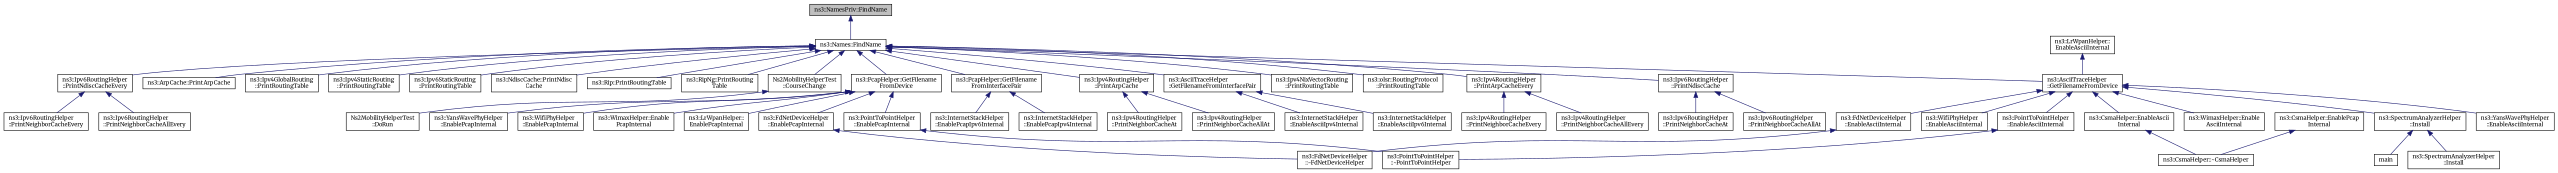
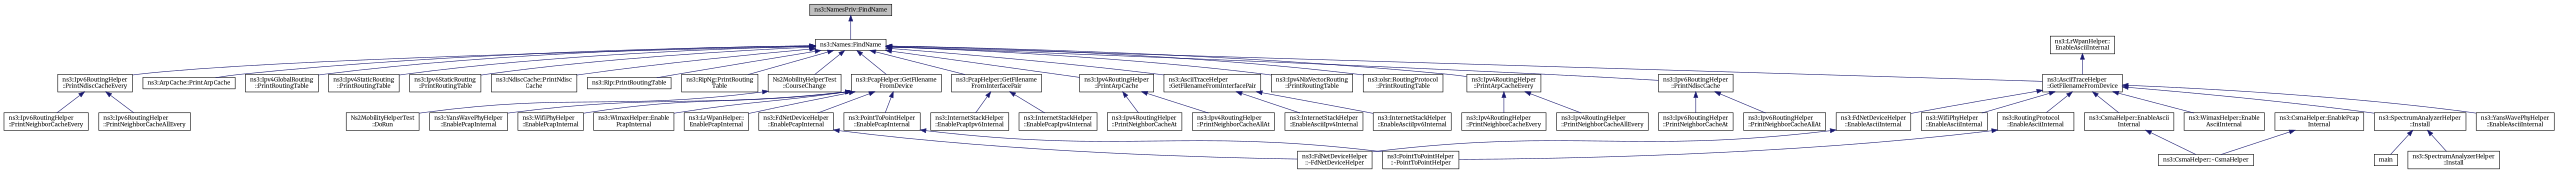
node "ns3::PointToPointHelper ::EnableAsciiInternal": label "ns3::PointToPointHelper ::EnableAsciiInternal" -> "ns3::RoutingProtocol ::EnableAsciiInternal"
